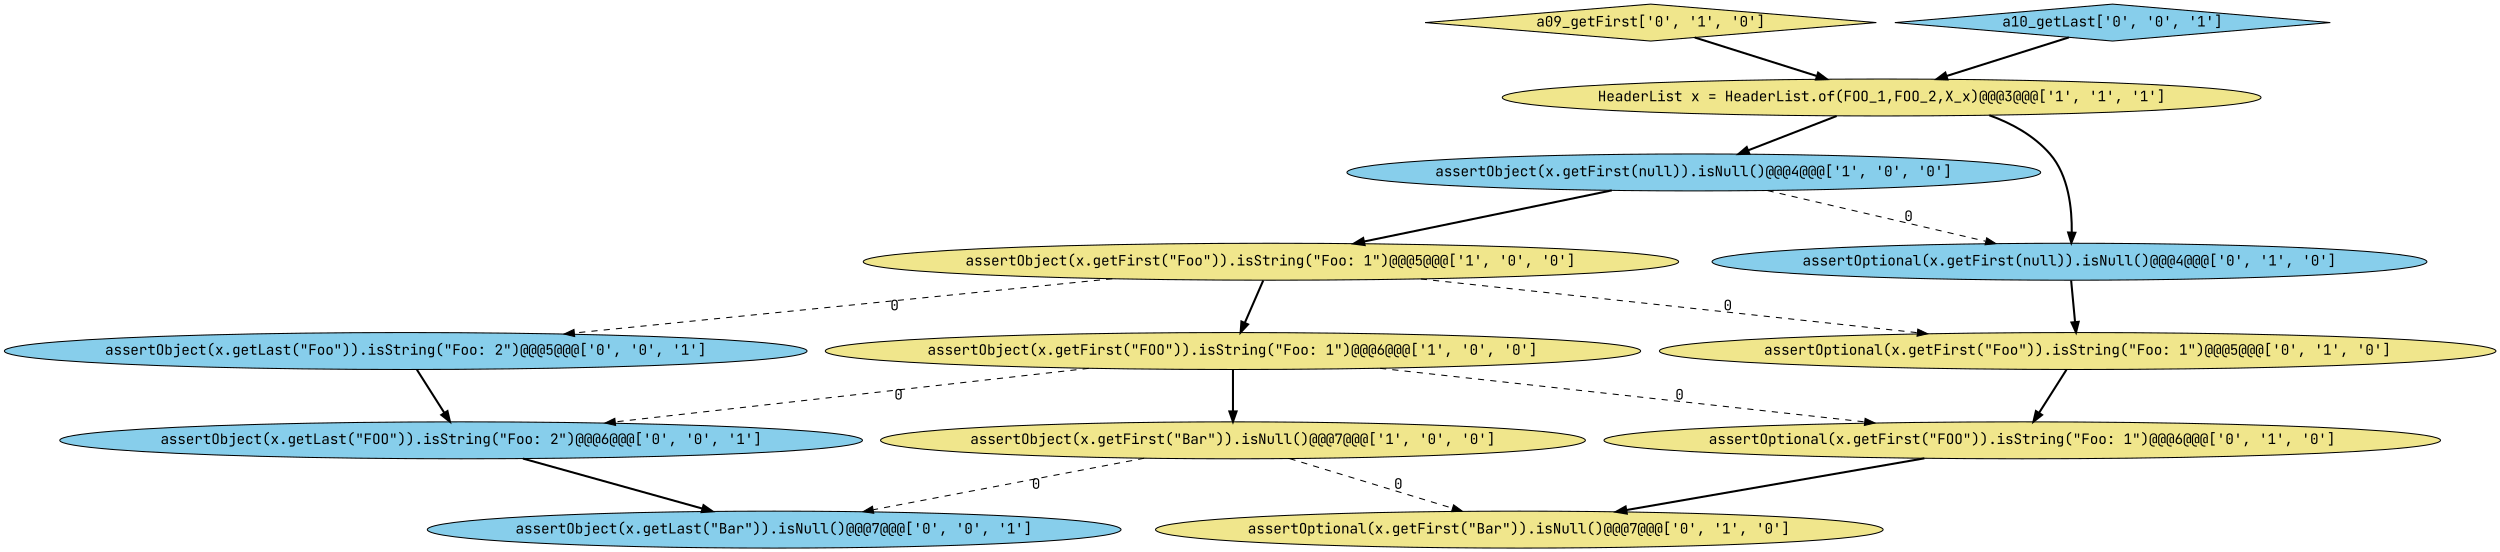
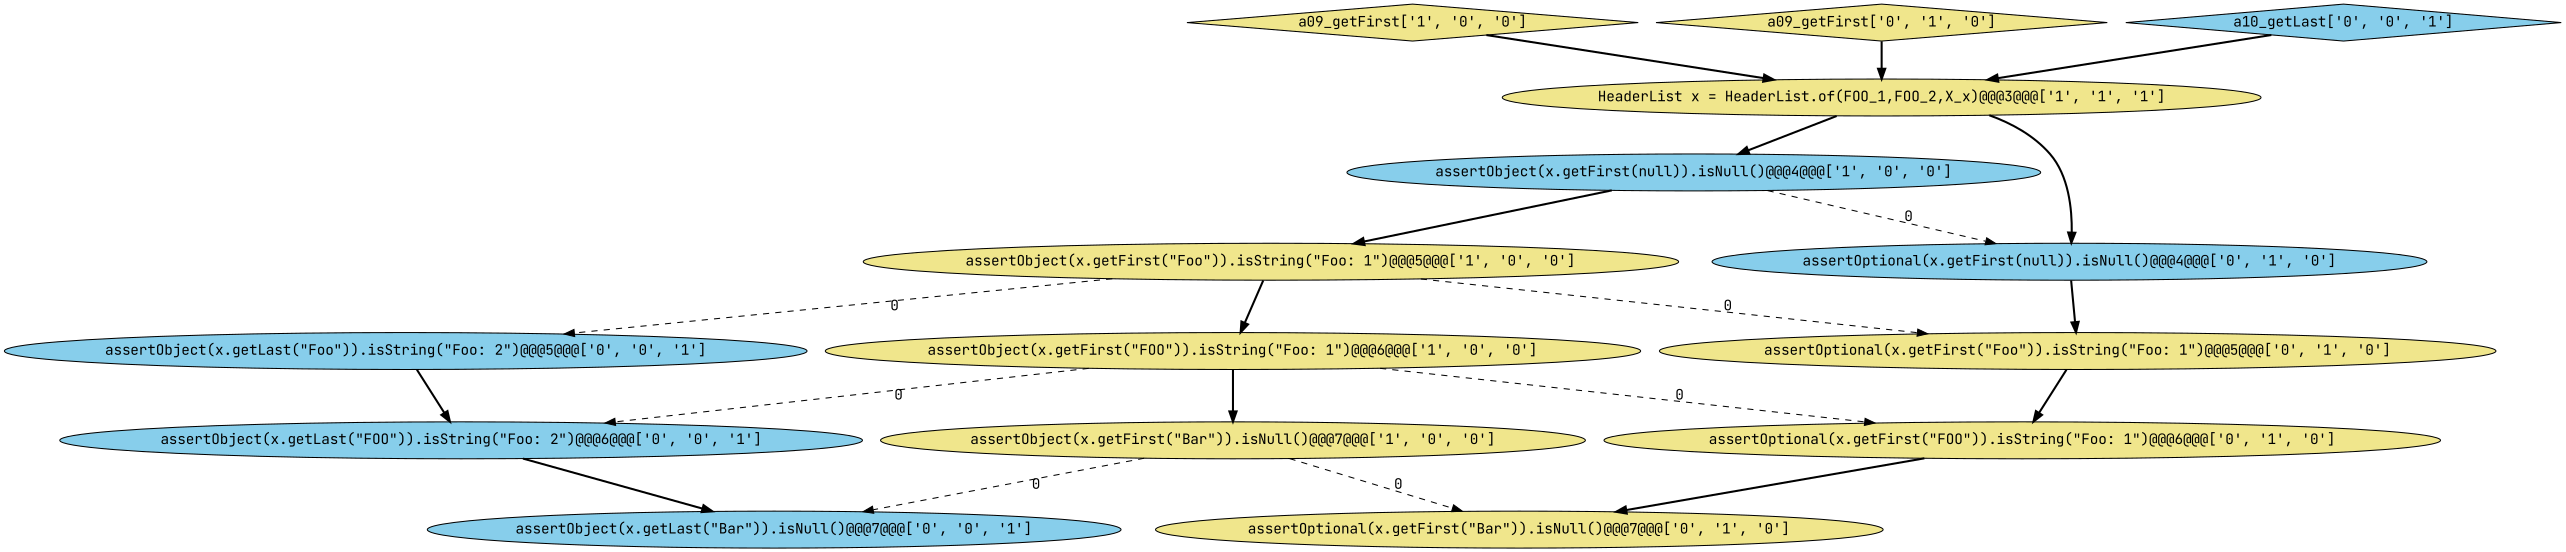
node "a09_getFirst['1', '0', '0']": added
